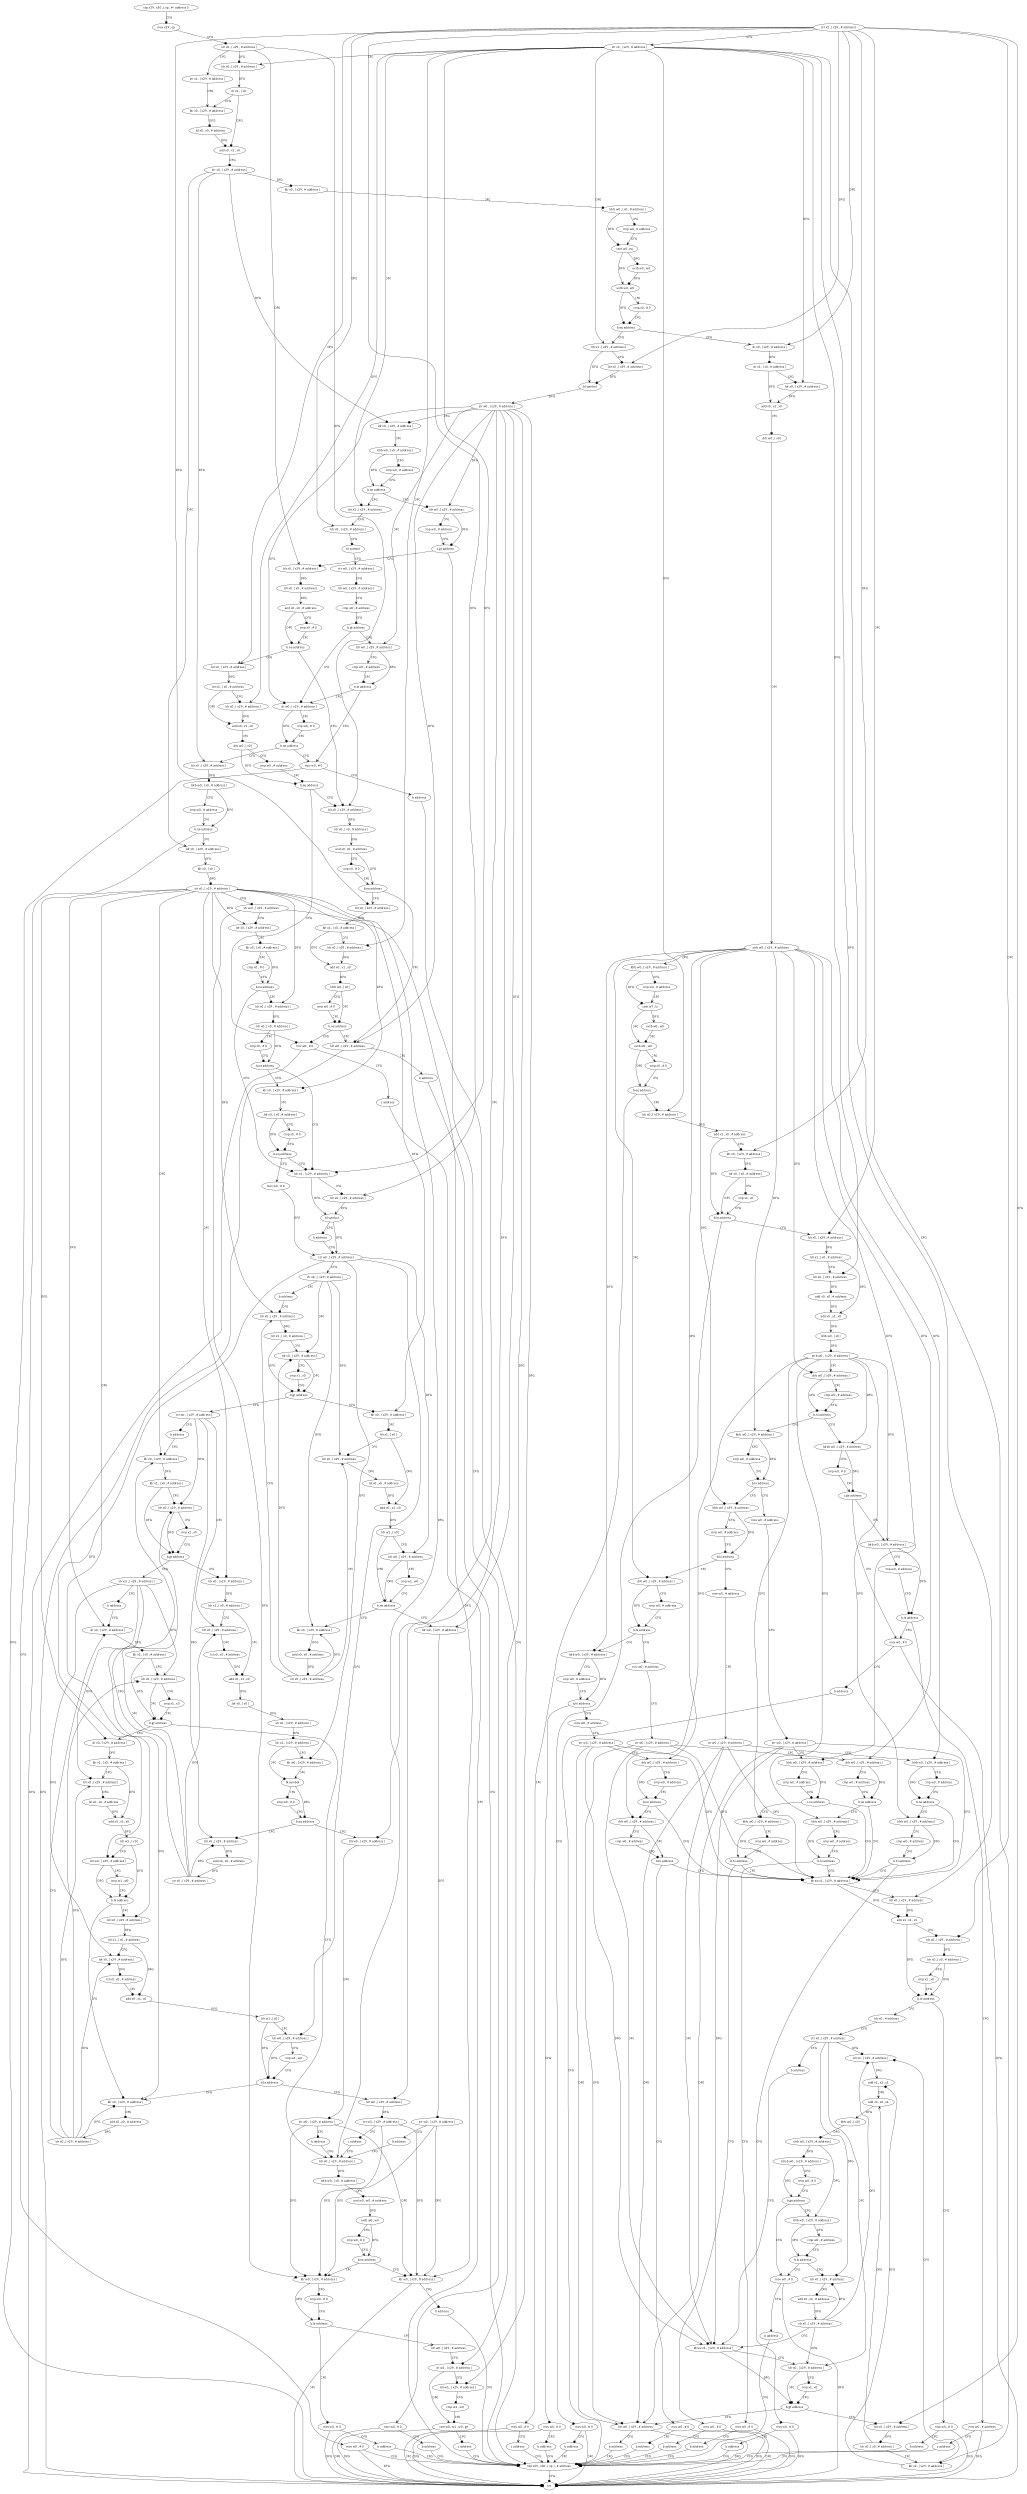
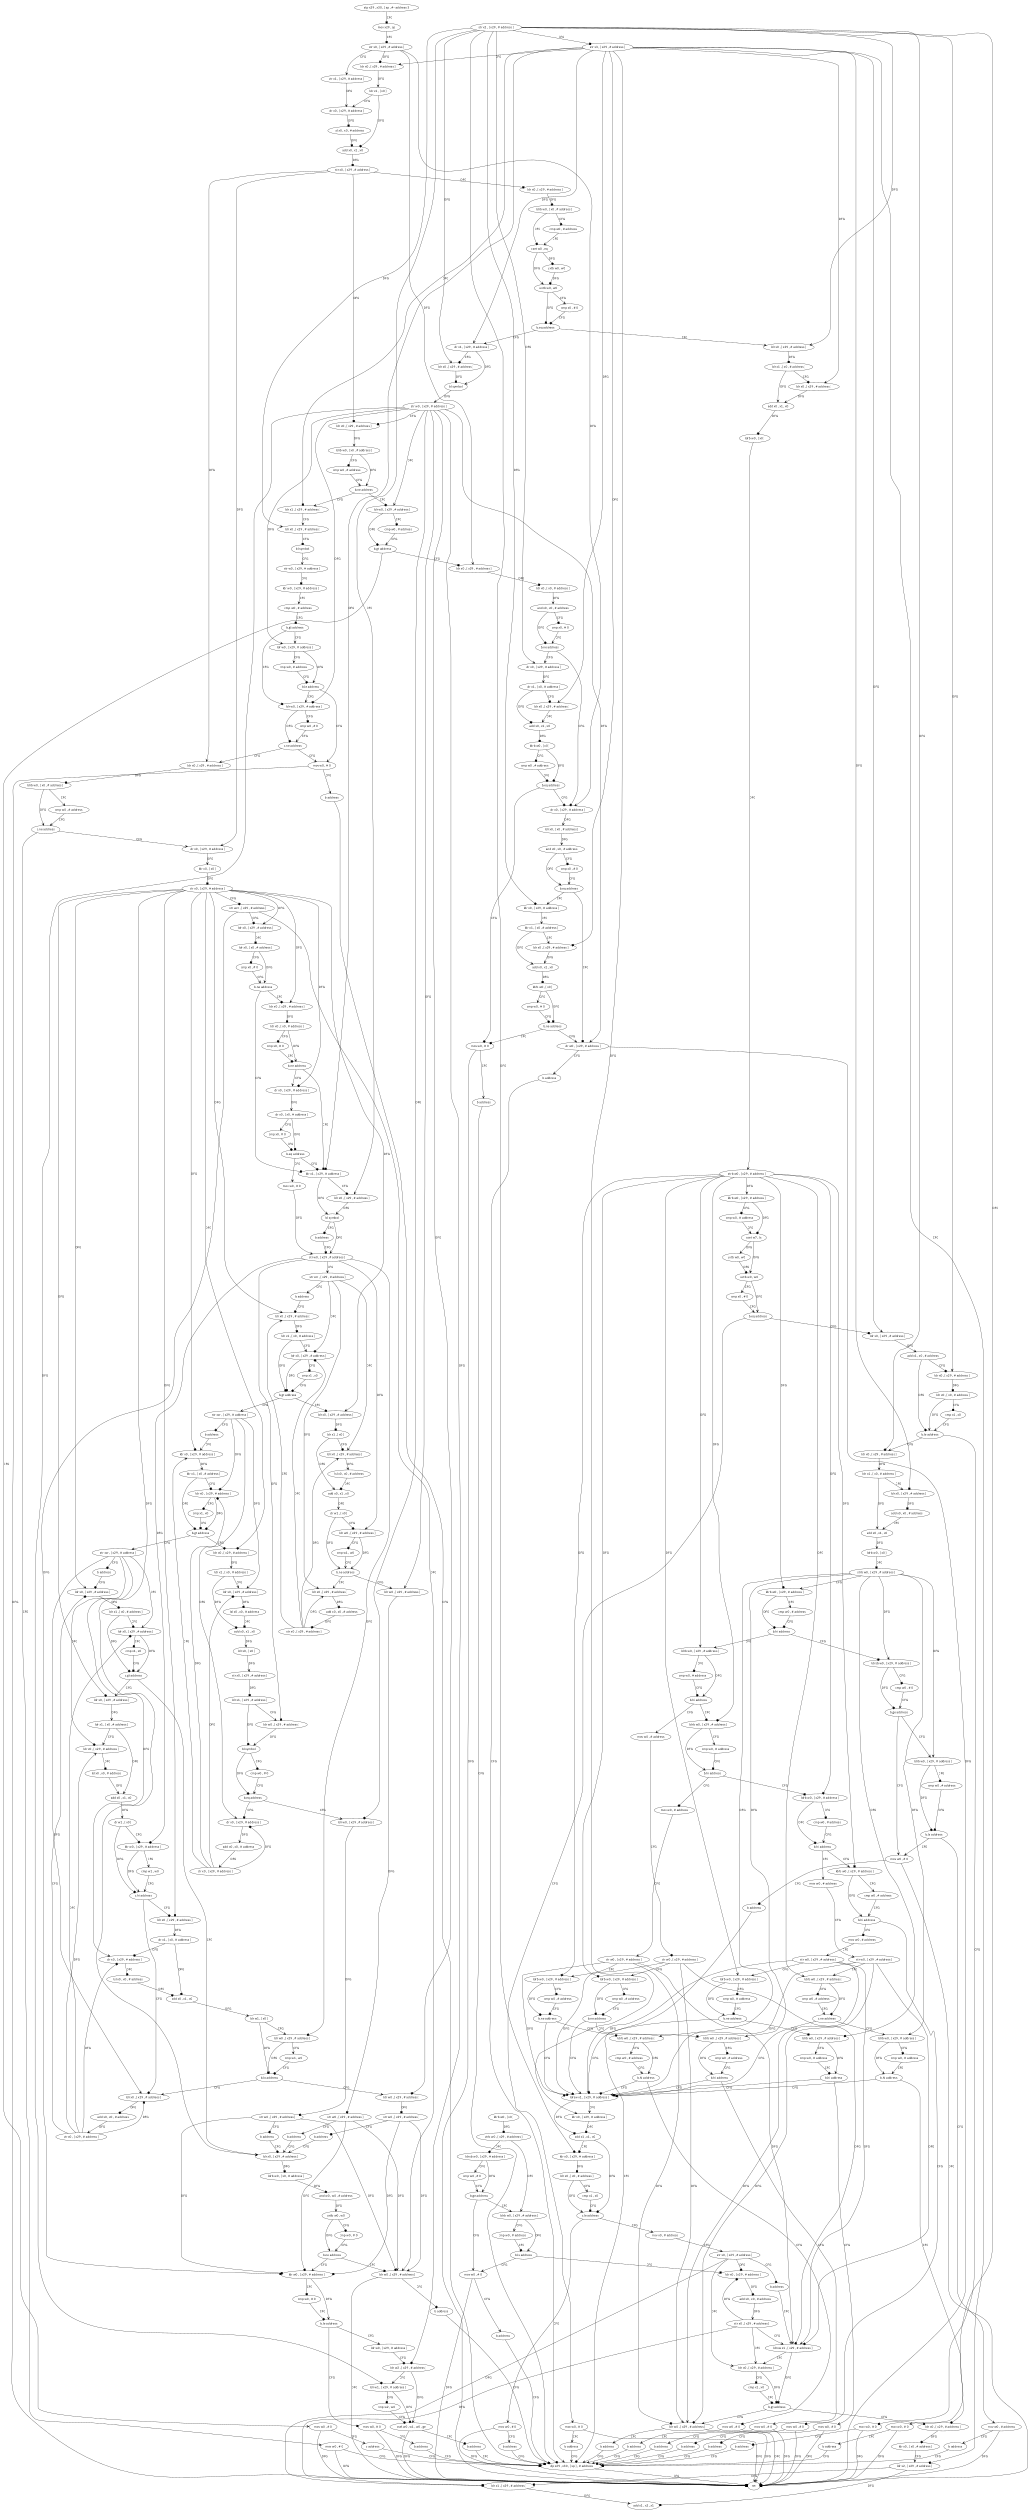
edge "str x2 , [ x29 , # address ]" -> "str x3 , [ x29 , # address ]": arrowhead vee -> box
node "ldr x0 , # address": label "ldr x0 , # address" -> "mov x0 , # address"
node "add x0 , x0 , x1": removed
edge "ldr w2 , [ x29 , # address ]" -> "ldr w1 , [ x29 , # address ]": arrowhead box -> vee
edge "ldr w1 , [ x29 , # address ]" -> "csel w0 , w1 , w0 , ge": added, label "DFG"
